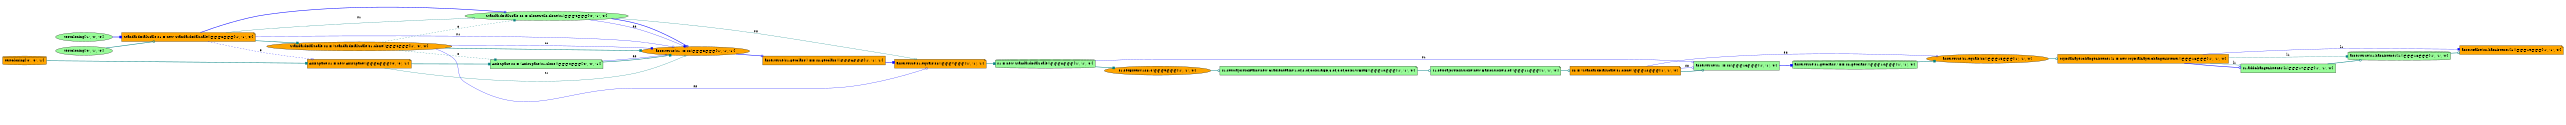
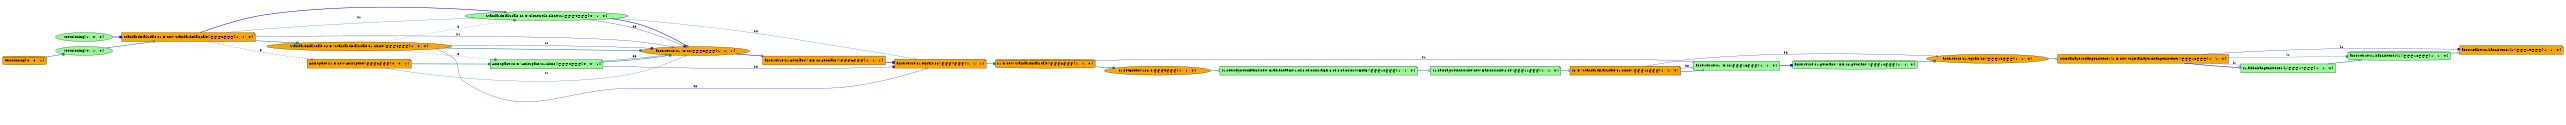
edge "testCloning['0', '0', '1']" -> "AxisSpace s1 = new AxisSpace()@@@3@@@['0', '0', '1']": now "testCloning['0', '0', '1']" -> "testCloning['0', '1', '0']"
node "s1 = new StandardDialScale()@@@8@@@['1', '1', '0']": fillcolor palegreen -> orange
edge "AxisSpace s2 = (AxisSpace)s1.clone()@@@4@@@['0', '0', '1']" -> "assertTrue(s1.equals(s2))@@@7@@@['1', '1', '1']": added, label "s2"
